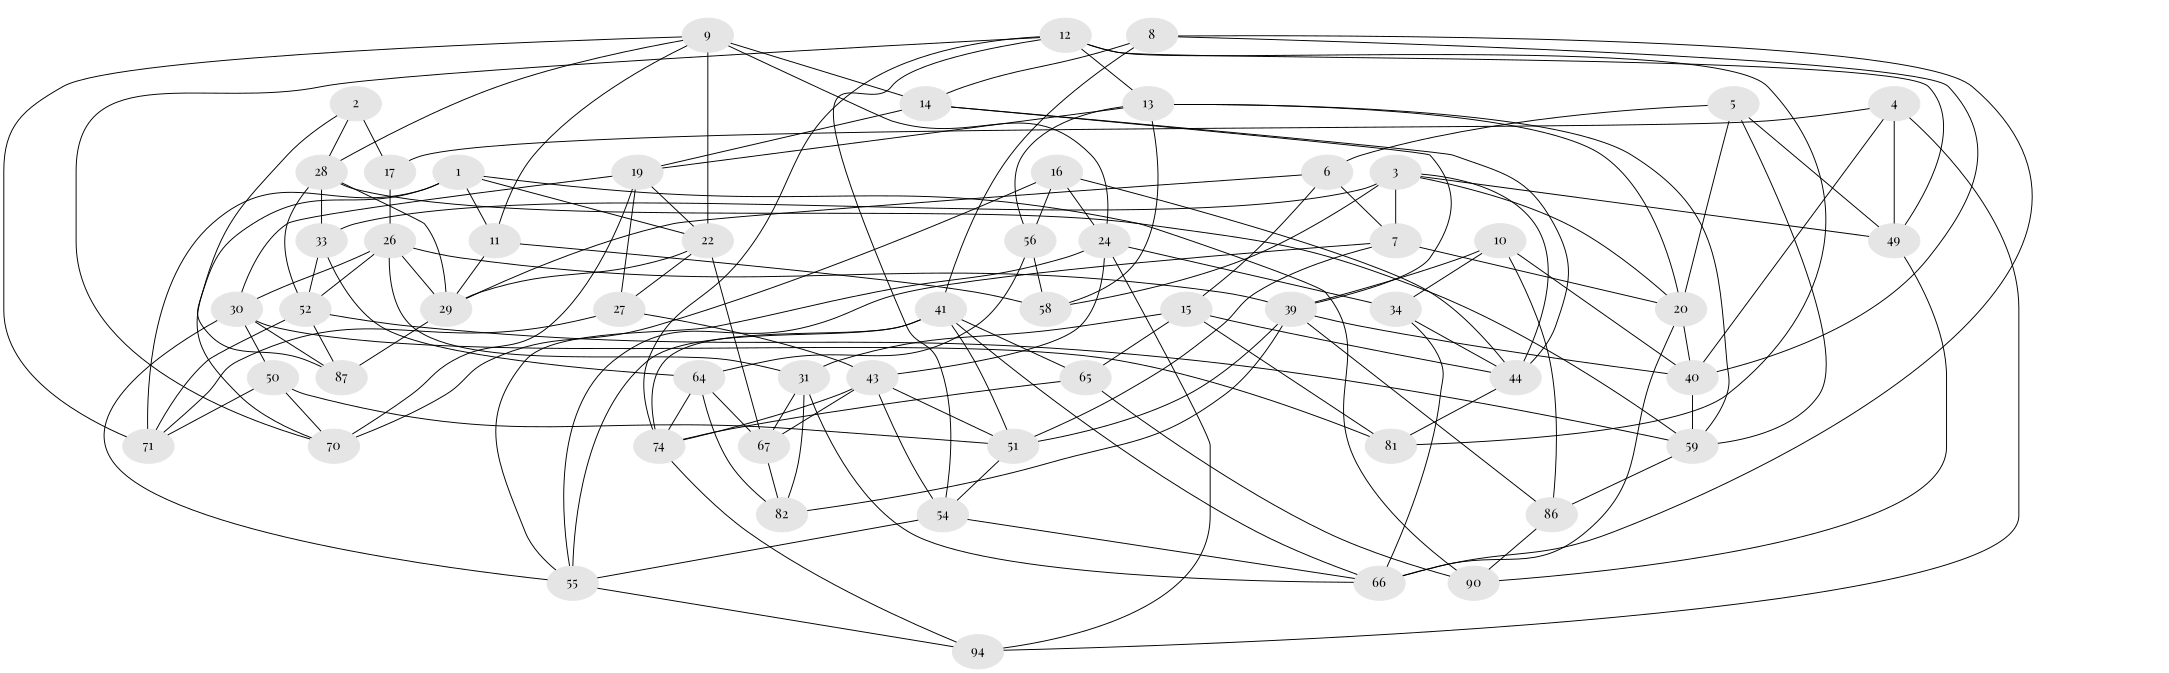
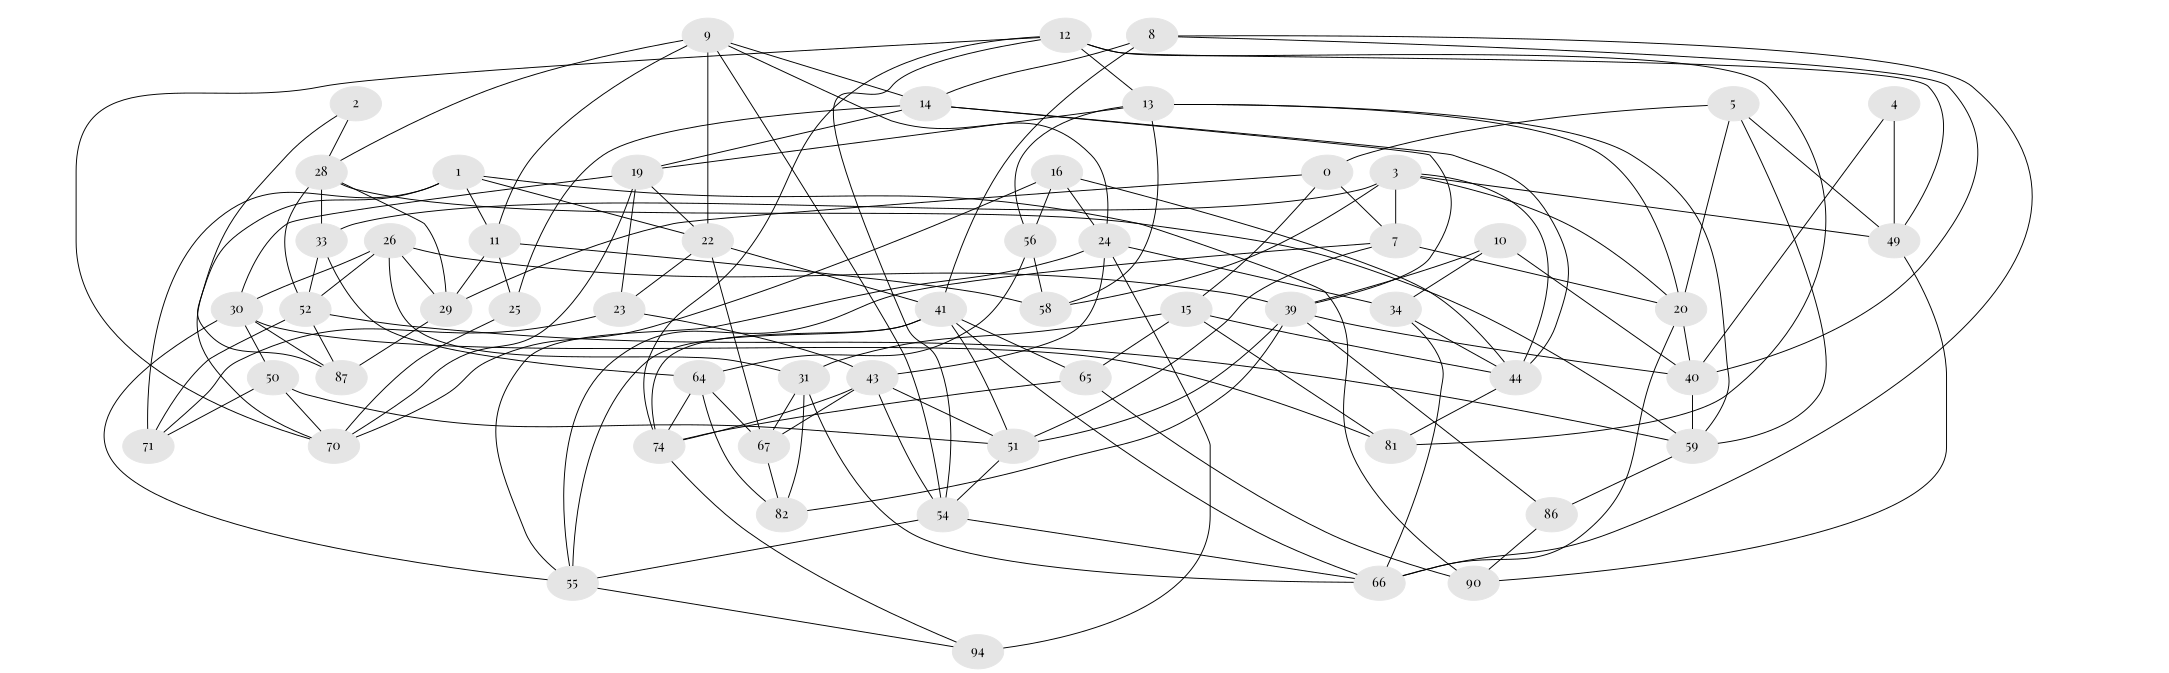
edge "9" -- "71": now "9" -- "54"
node "17": removed
node "6": label "6" -> "0"
edge "22" -- "29": now "22" -- "41"
node "25": added
node "27": label "27" -> "23"
edge "10" -- "86": removed
edge "4" -- "94": removed
